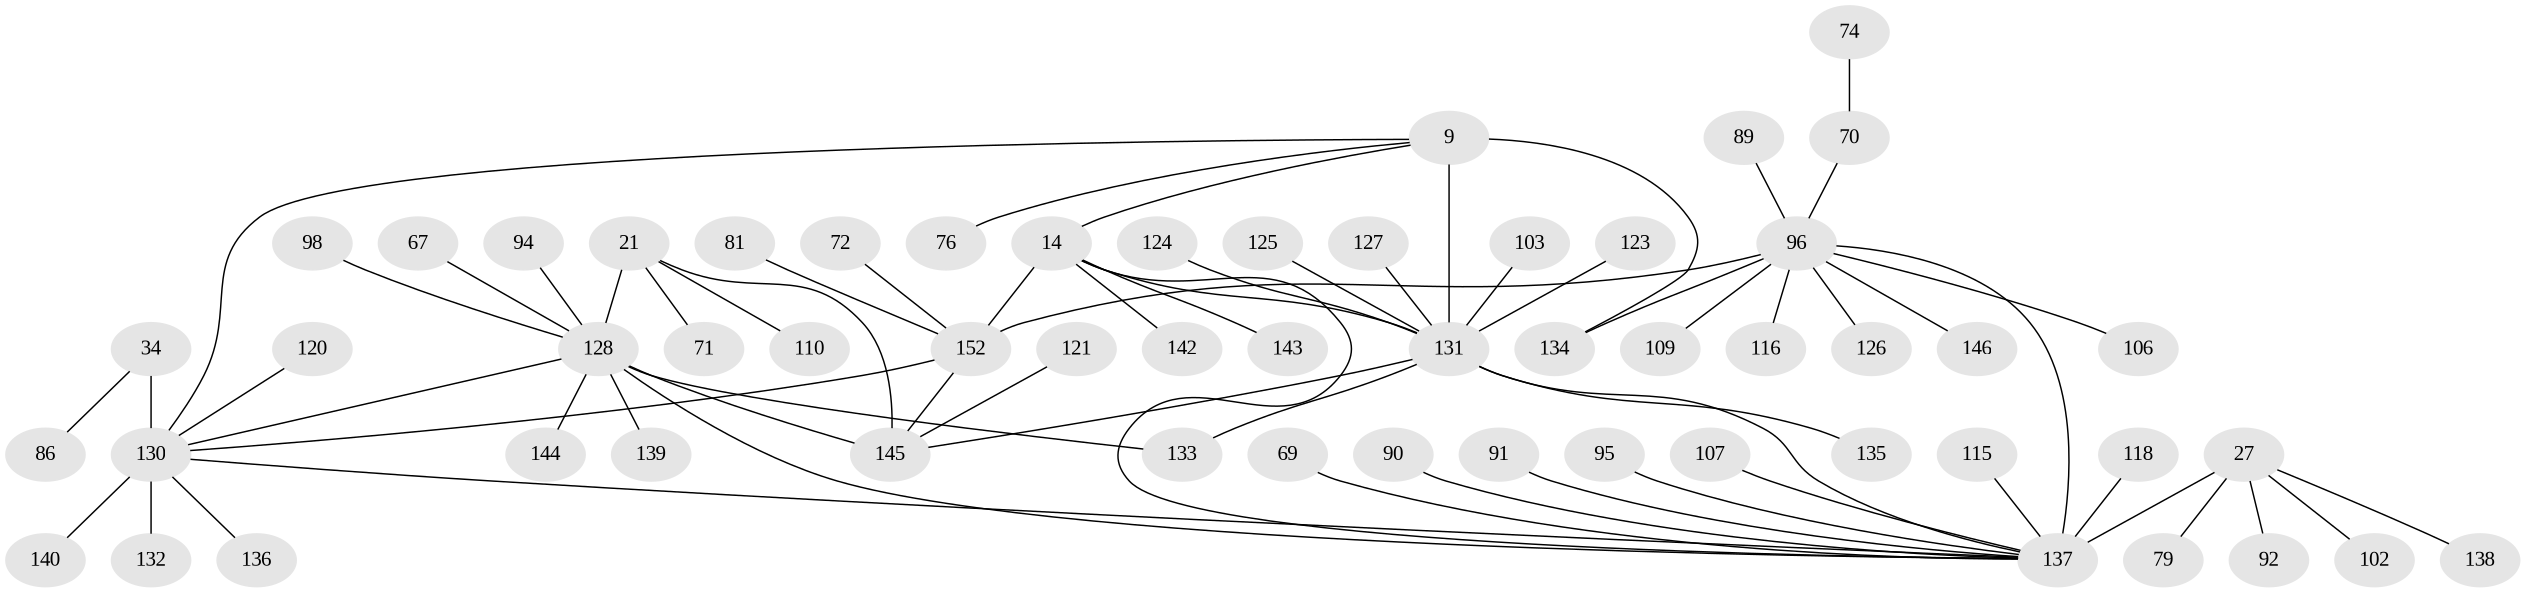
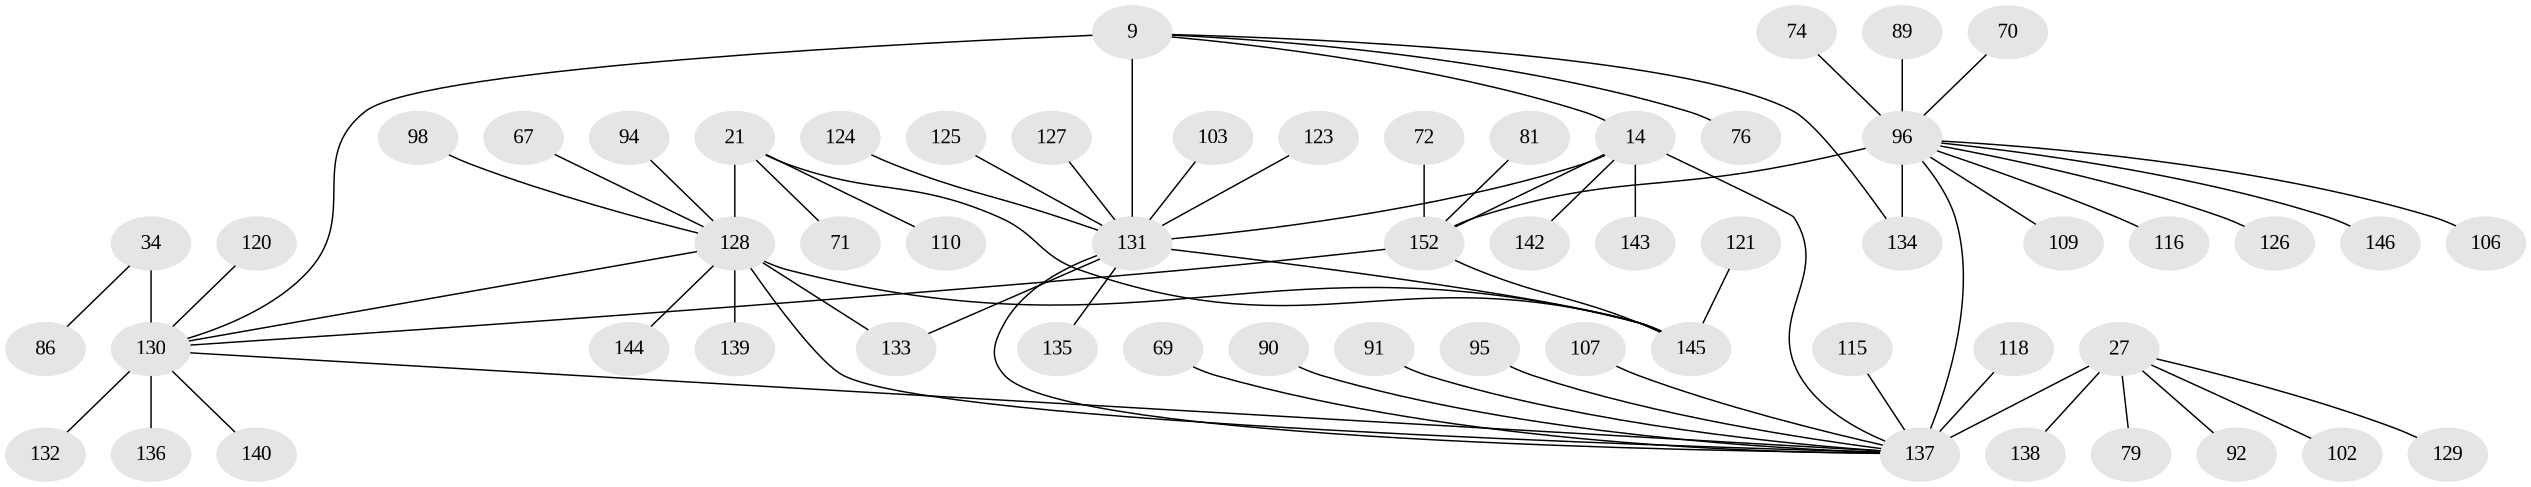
edge "74" -- "70": now "74" -- "96"
node "129": added
